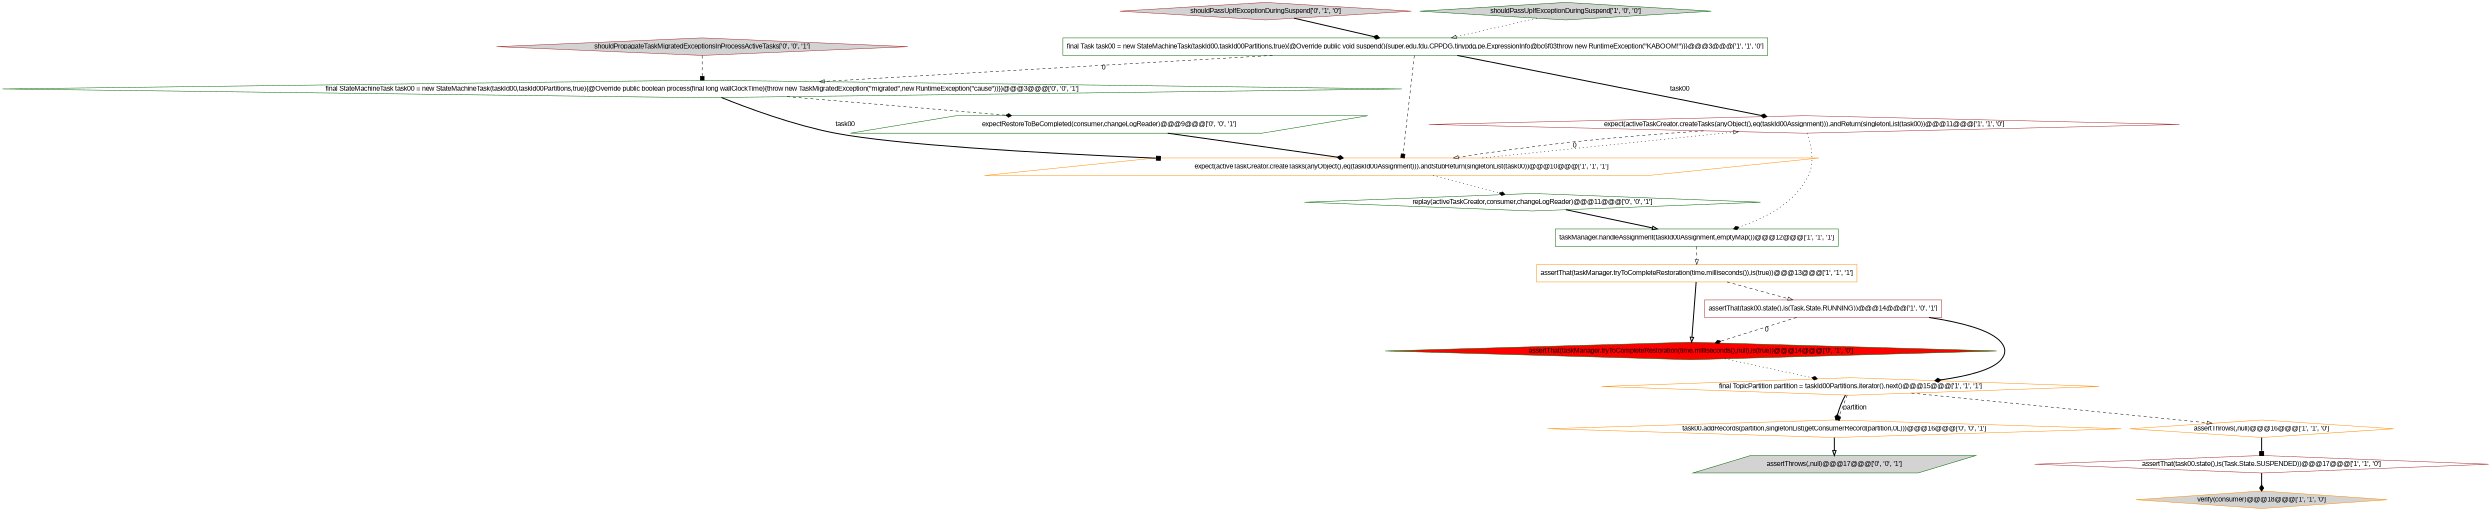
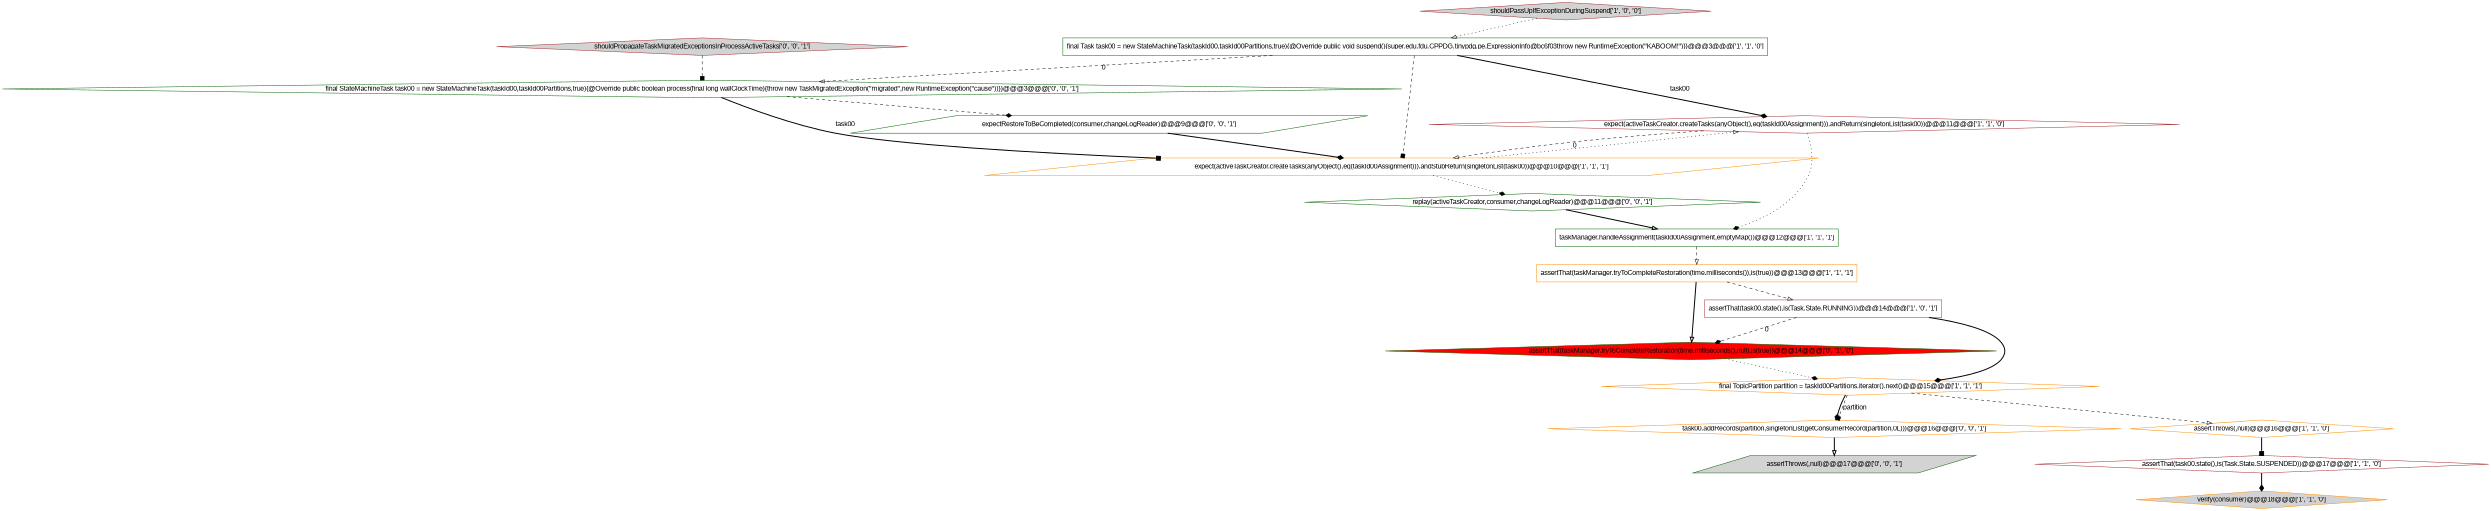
node "shouldPassUpIfExceptionDuringSuspend['0', '1', '0']": removed
node "shouldPassUpIfExceptionDuringSuspend['1', '0', '0']": color darkgreen -> brown
